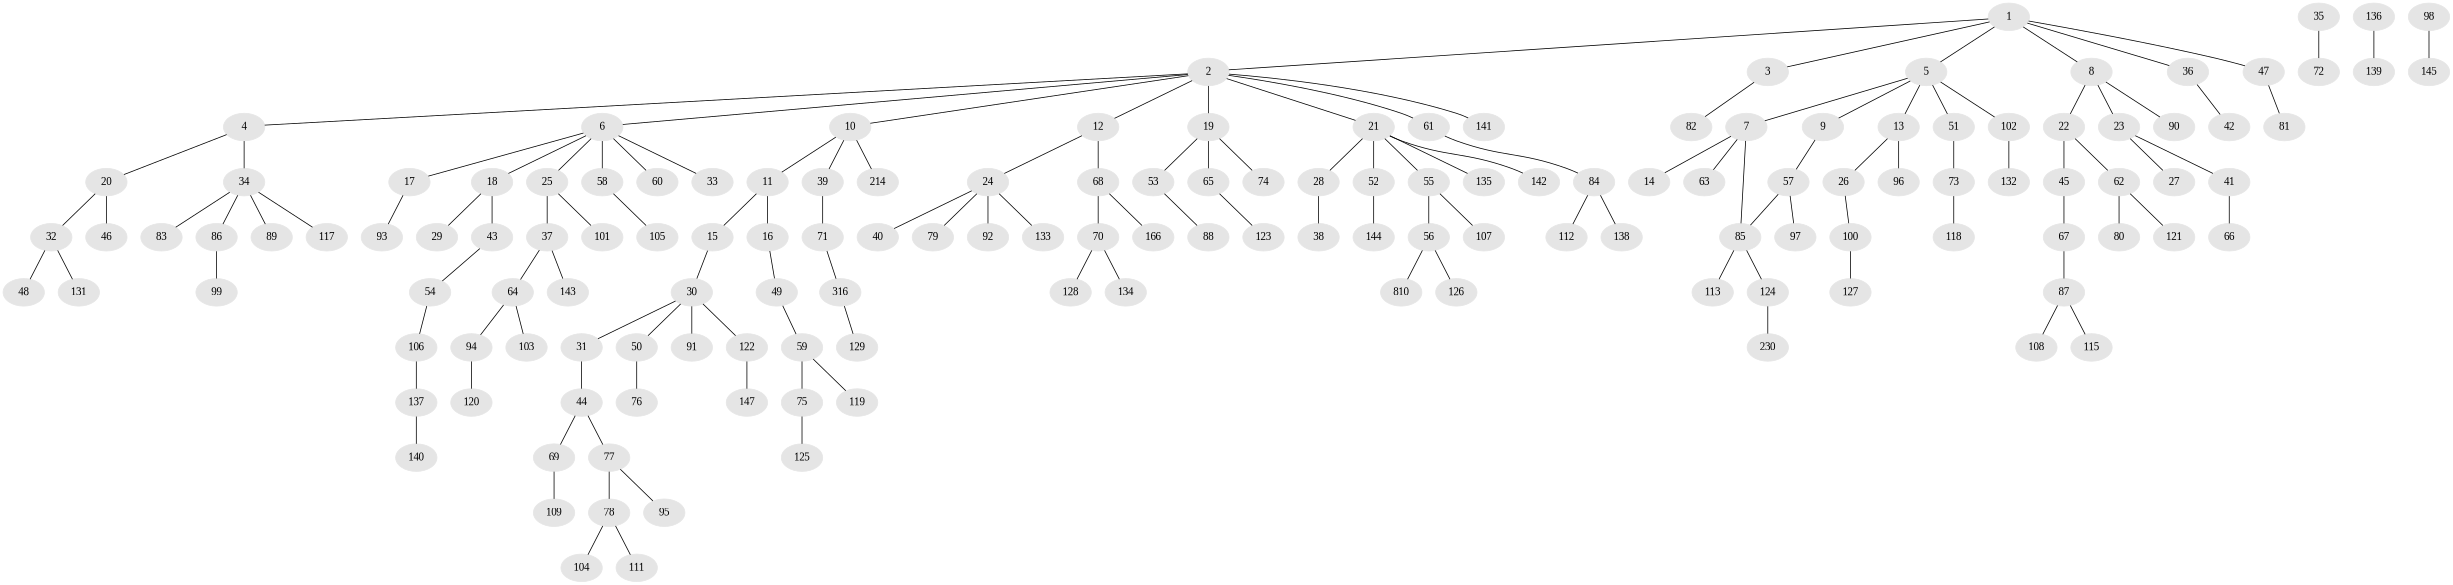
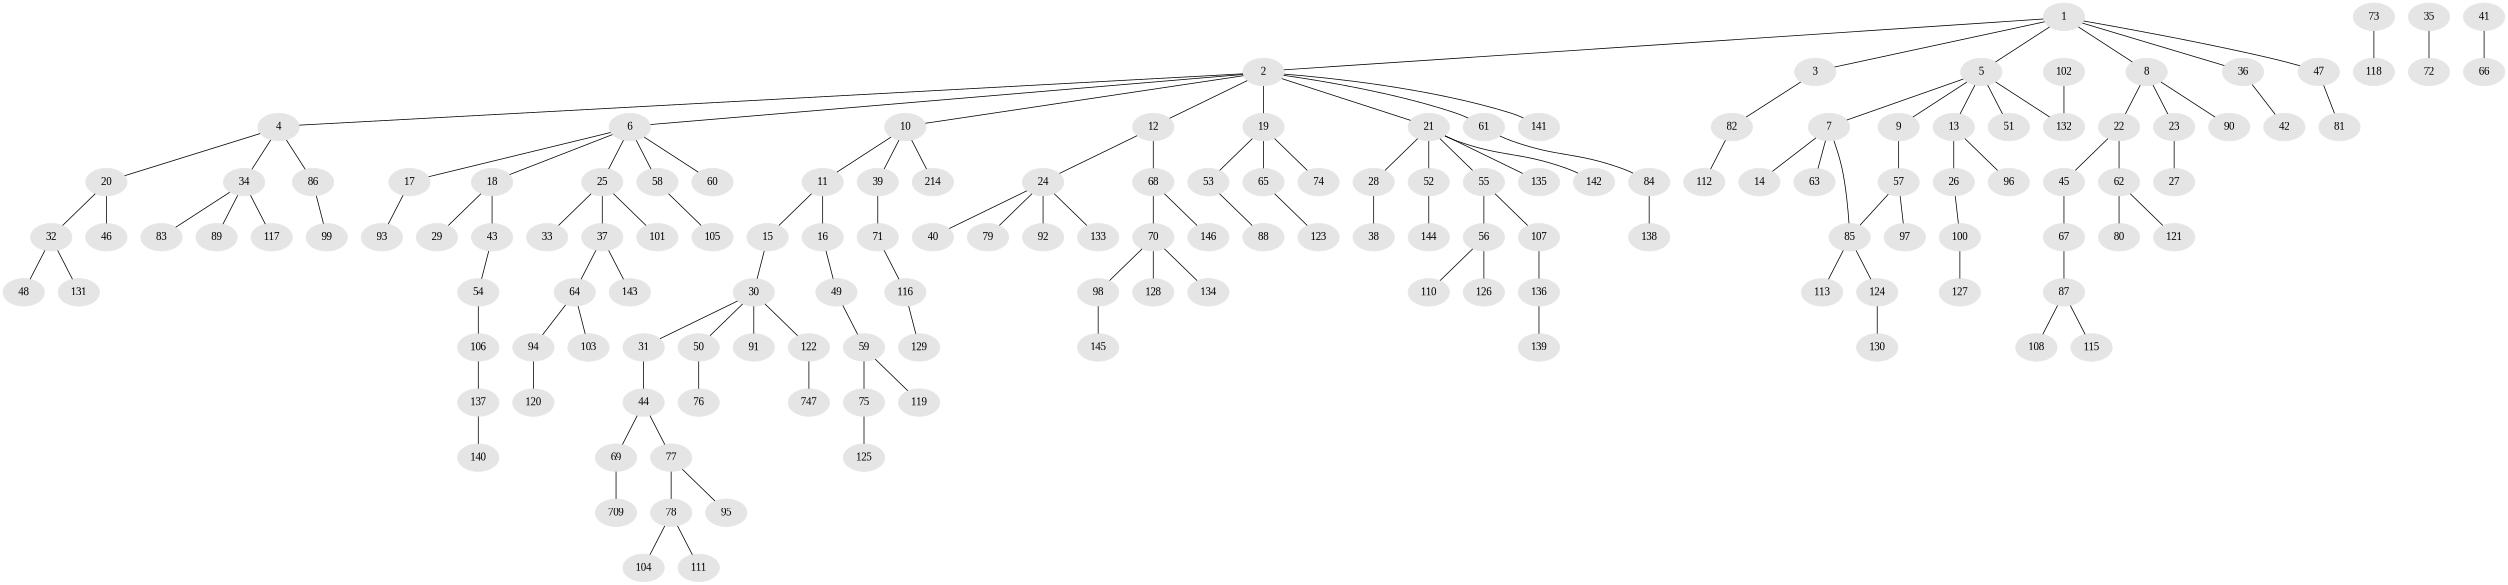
edge "5" -- "102": now "5" -- "132"
edge "6" -- "33": now "25" -- "33"
edge "51" -- "73": removed
edge "23" -- "41": removed
edge "34" -- "86": now "4" -- "86"
edge "84" -- "112": now "82" -- "112"
node "166": label "166" -> "146"
edge "70" -- "98": added
edge "107" -- "136": added
node "316": label "316" -> "116"
node "810": label "810" -> "110"
node "230": label "230" -> "130"
node "147": label "147" -> "747"
node "109": label "109" -> "709"
